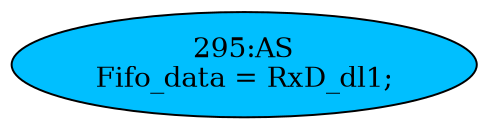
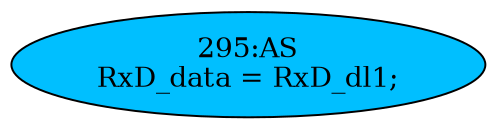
node "295:AS Fifo_data = RxD_dl1;": label "295:AS Fifo_data = RxD_dl1;" -> "295:AS RxD_data = RxD_dl1;"
